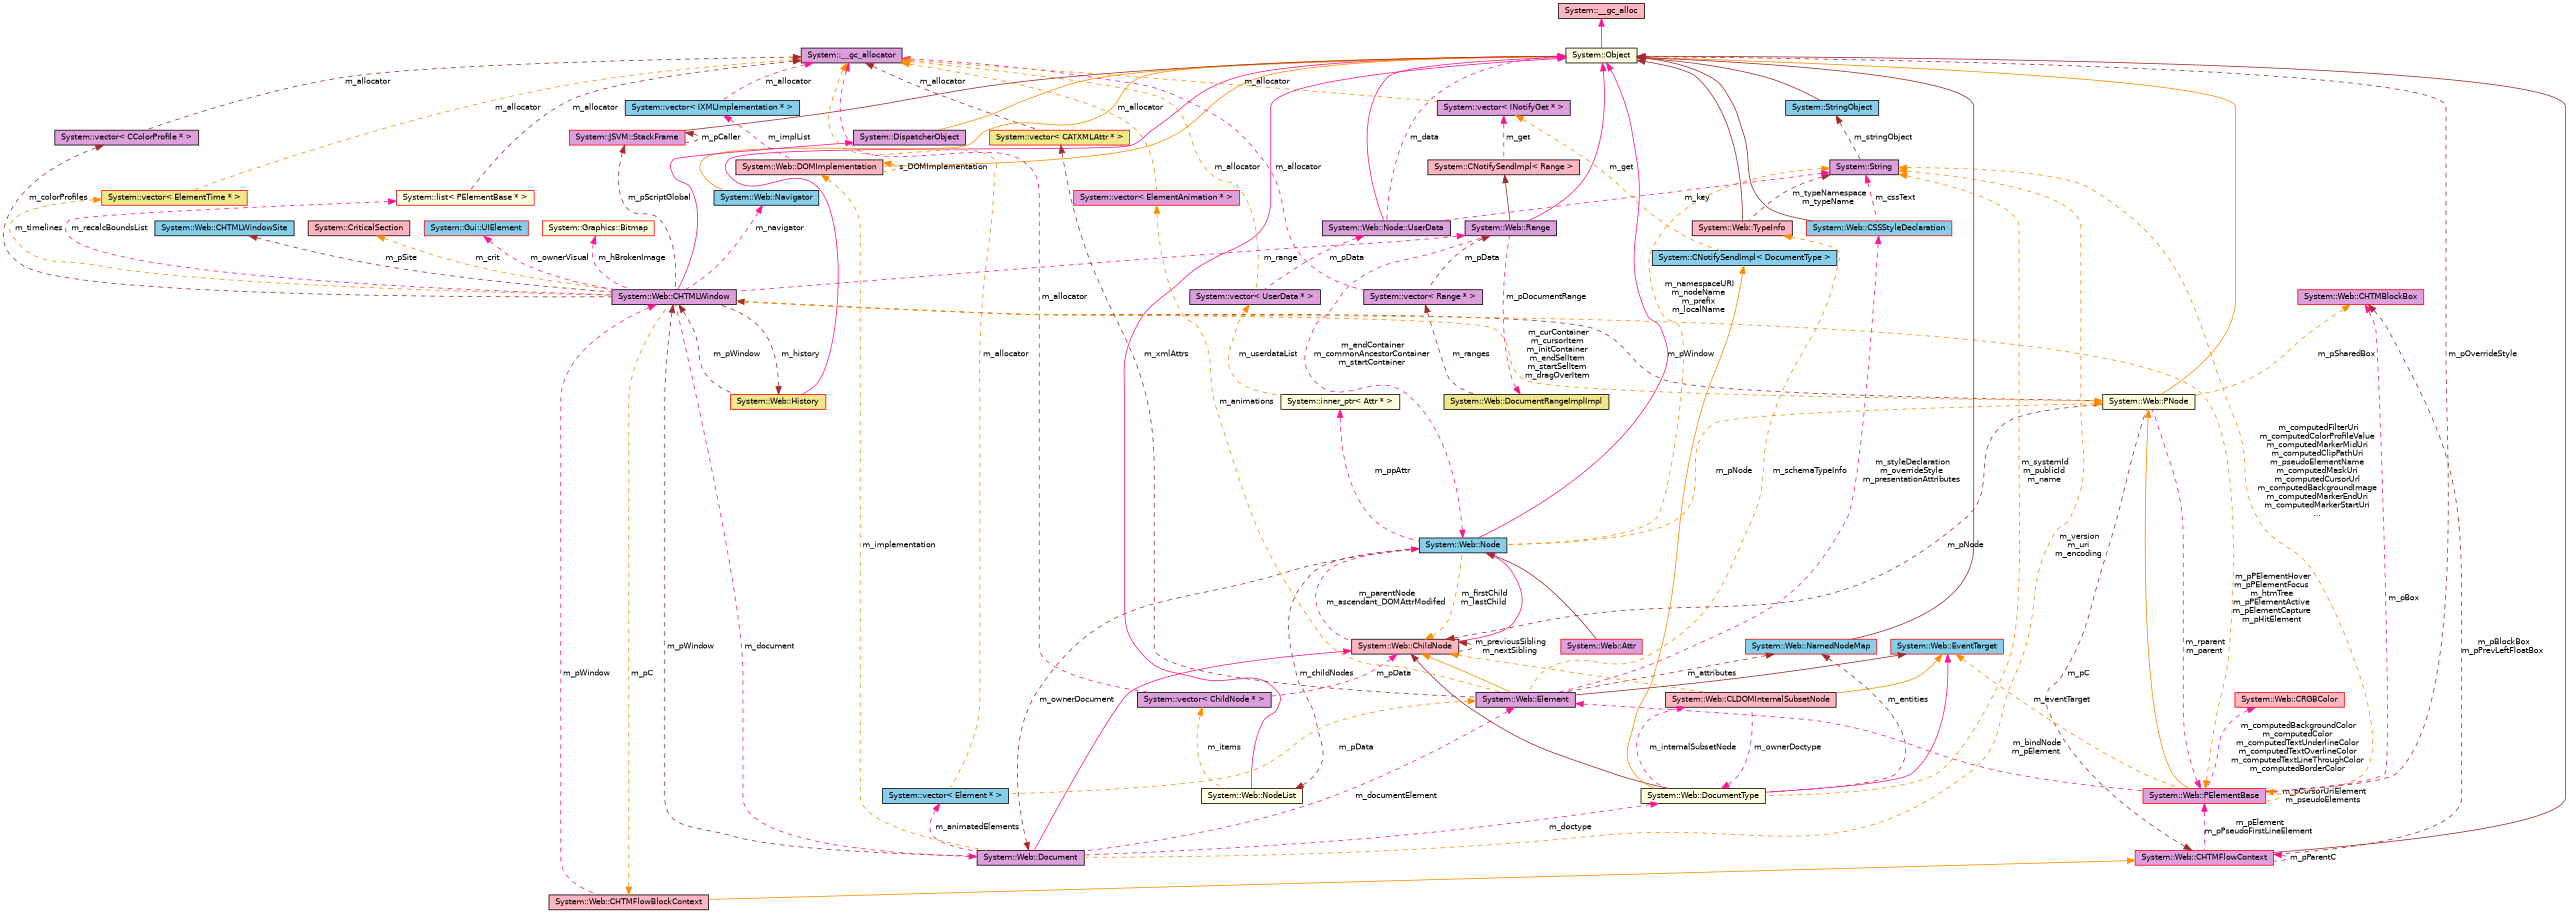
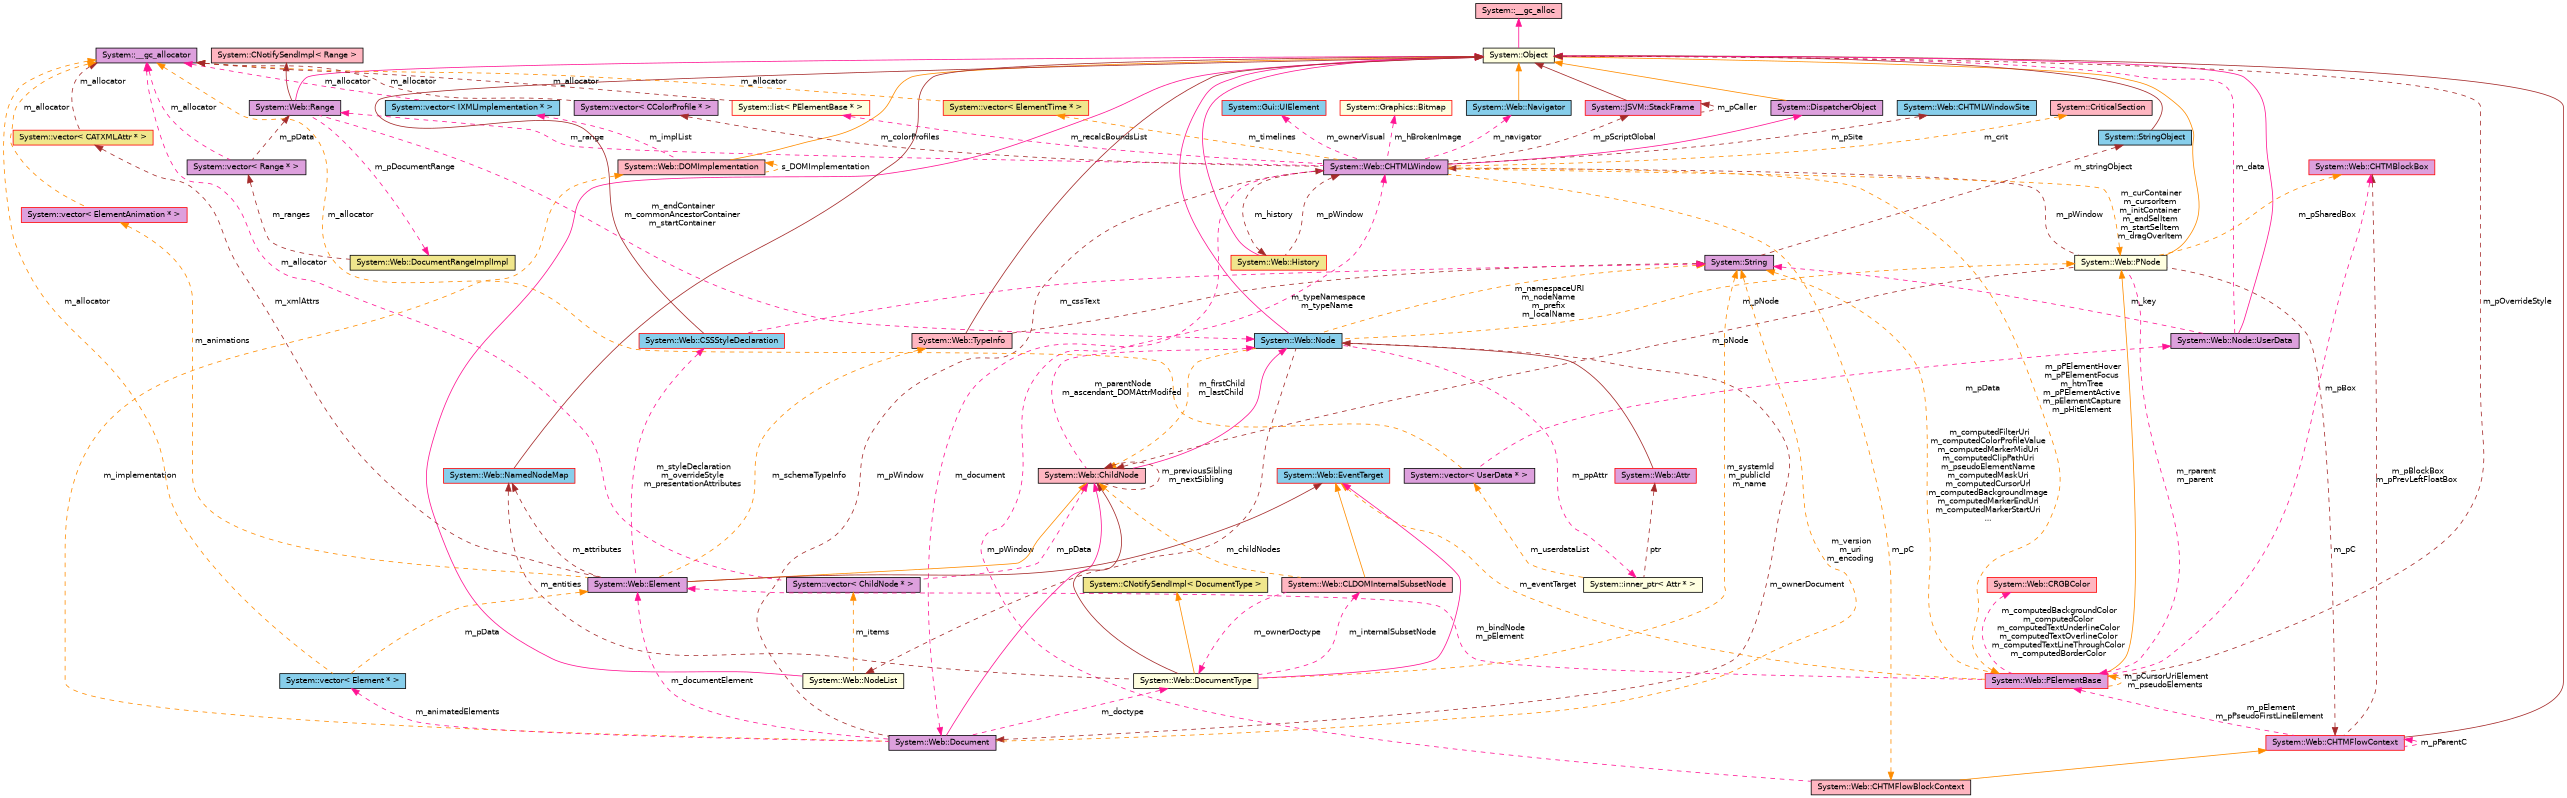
node "System::vector< INotifyGet * >": removed
node "System::CNotifySendImpl< DocumentType >": fillcolor skyblue -> khaki
edge "System::inner_ptr< Attr * >" -> "System::Web::Attr": added, label "ptr"
